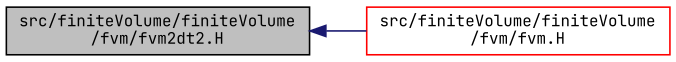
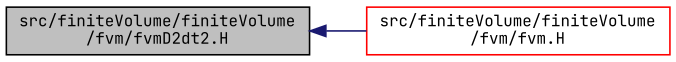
node "src/finiteVolume/finiteVolume /fvm/fvm2dt2.H": label "src/finiteVolume/finiteVolume /fvm/fvm2dt2.H" -> "src/finiteVolume/finiteVolume /fvm/fvmD2dt2.H"
